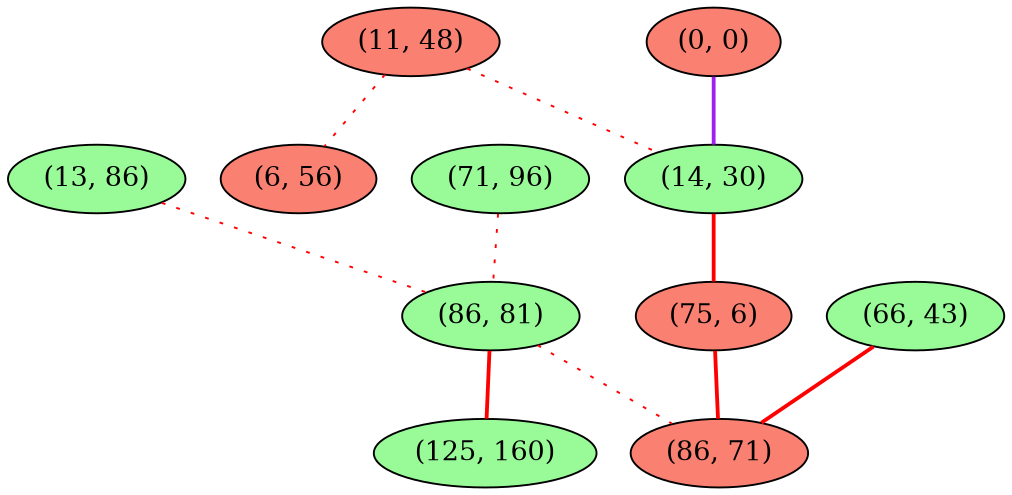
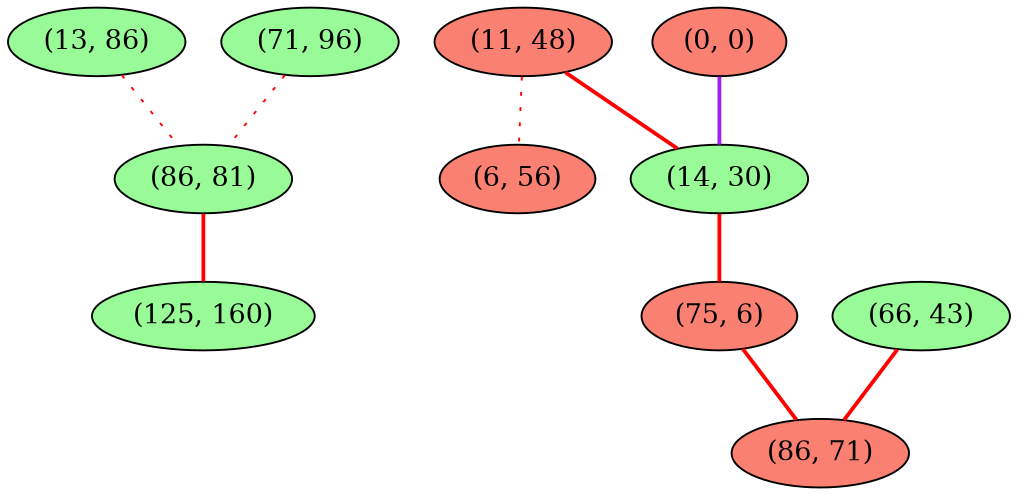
edge "(11, 48)" -- "(14, 30)": style dotted -> bold
edge "(86, 81)" -- "(86, 71)": removed
